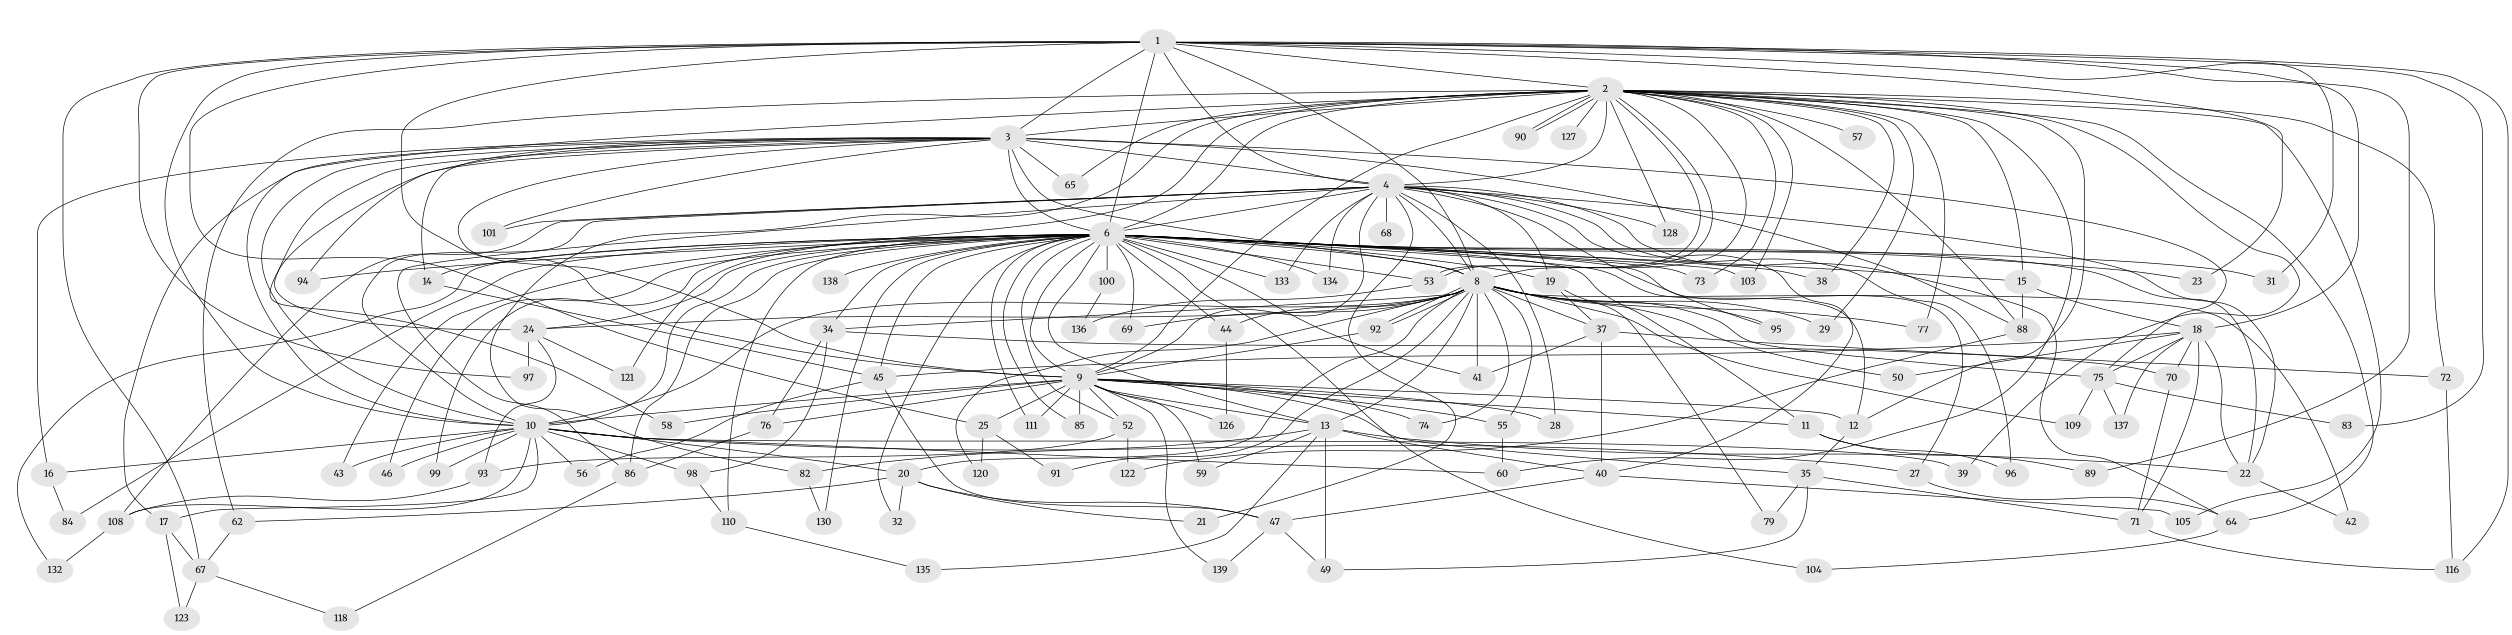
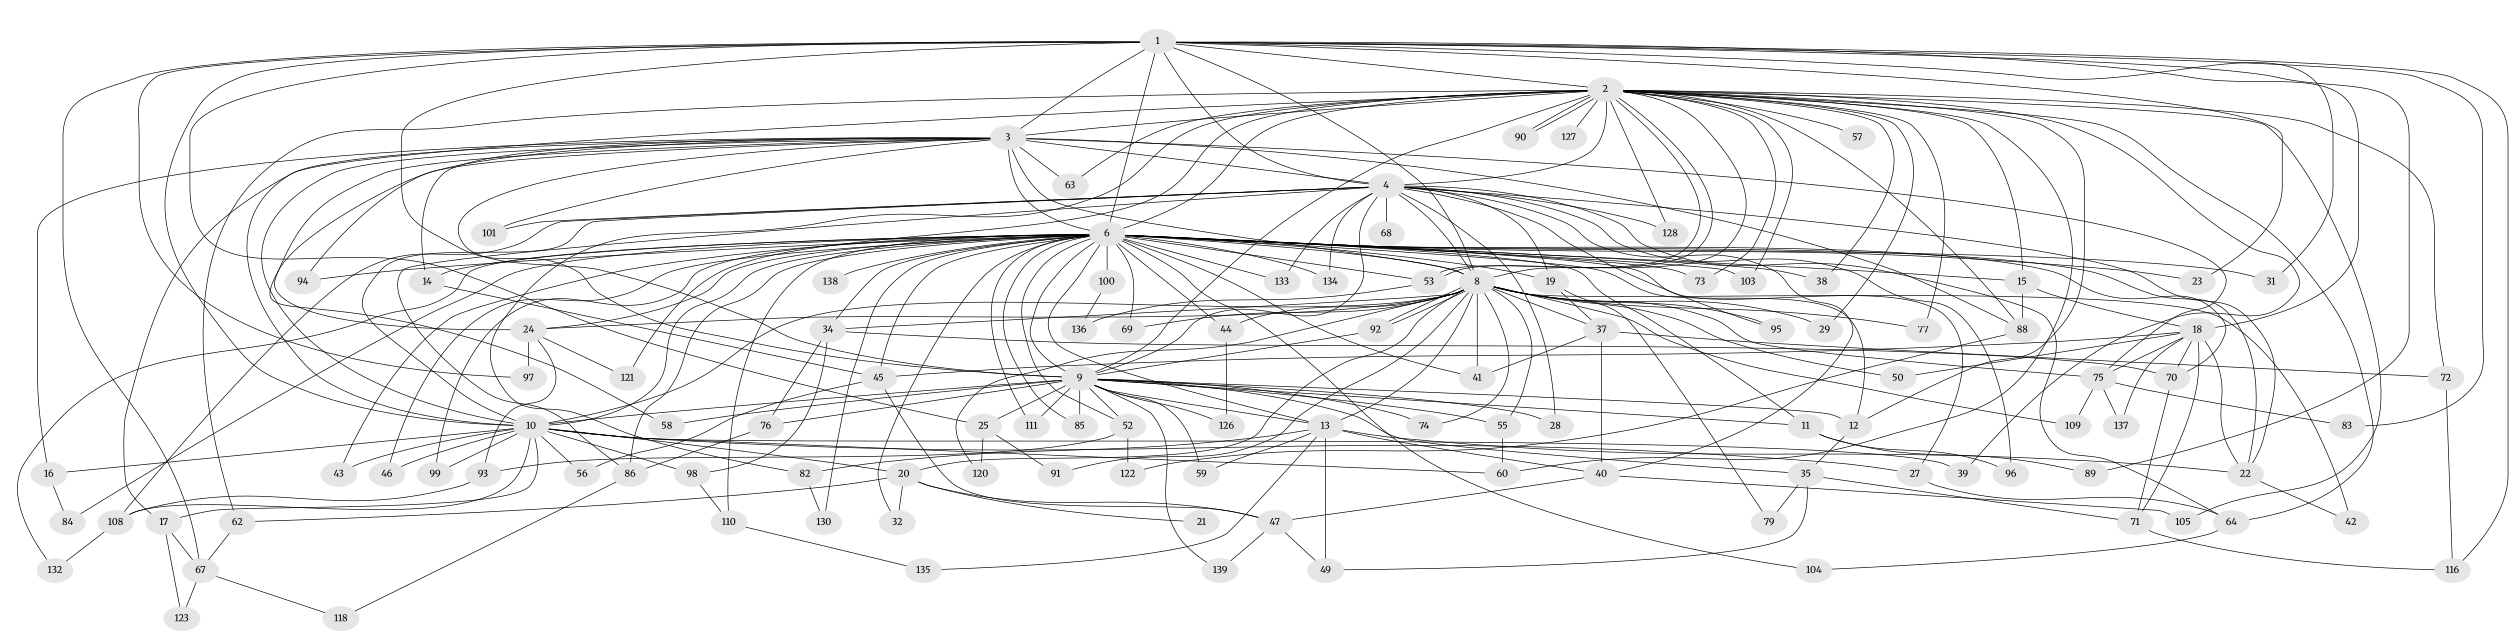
node "65": label "65" -> "63"
edge "4" -- "6": now "70" -- "6"
edge "4" -- "21": removed
